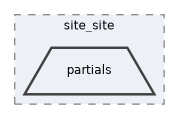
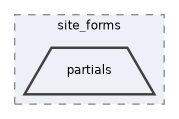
cluster "site_site": label "site_site" -> "site_forms"
